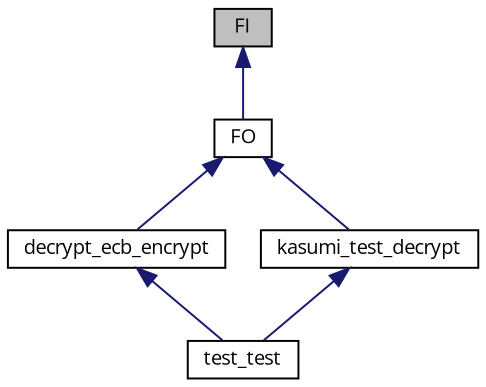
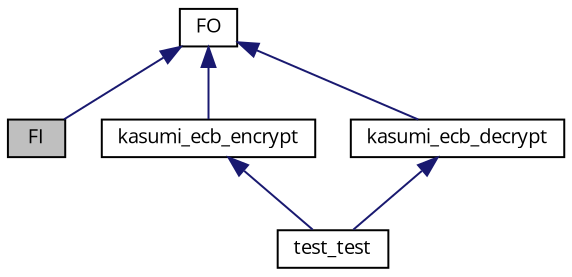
edge "FO" -> "FI": reversed
node "decrypt_ecb_encrypt": label "decrypt_ecb_encrypt" -> "kasumi_ecb_encrypt"
node "kasumi_test_decrypt": label "kasumi_test_decrypt" -> "kasumi_ecb_decrypt"
